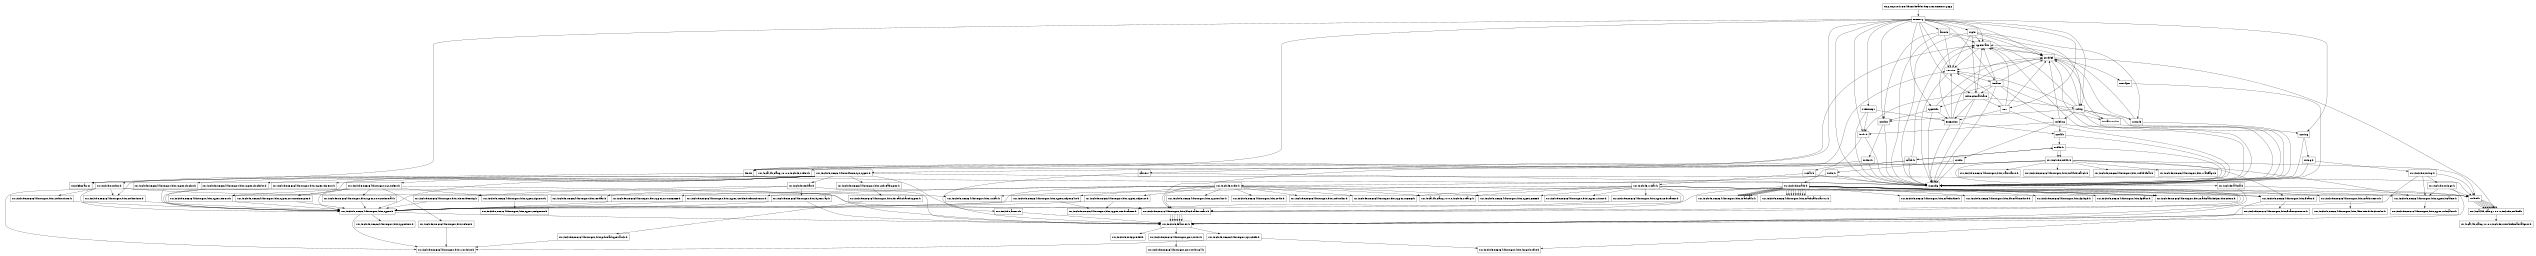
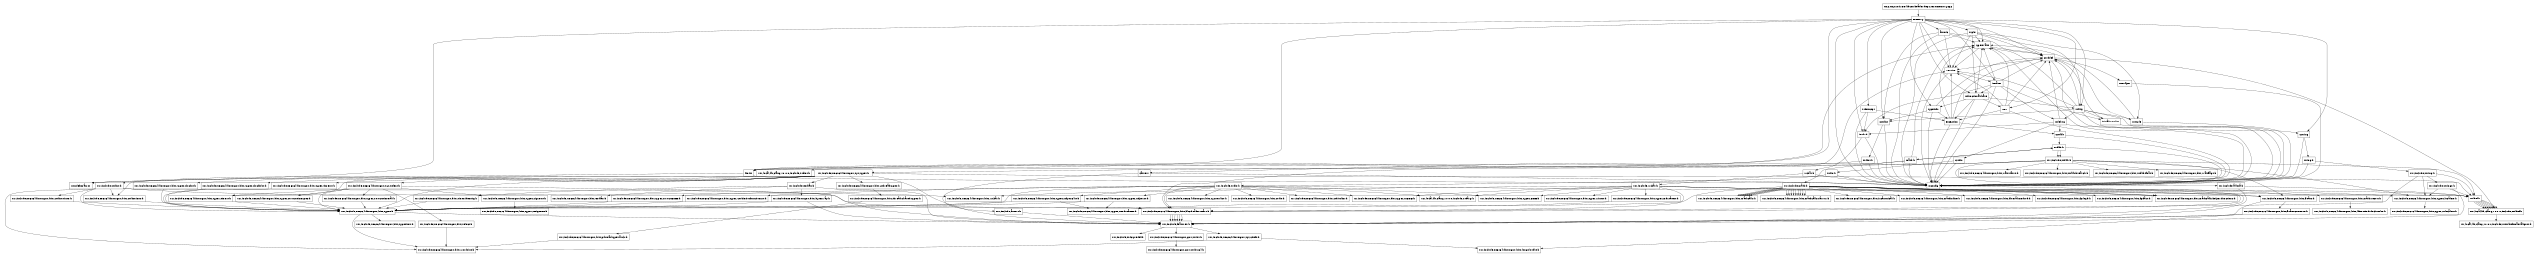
node "usr/include/x86_64-linux-libcxx/sys/types.h": label "usr/include/x86_64-linux-libcxx/sys/types.h" -> "usr/include/x86_64-linux-gnu/sys/types.h"
node "usr/include/x86_64-linux-gnu/bits/iscanonical.h": added
